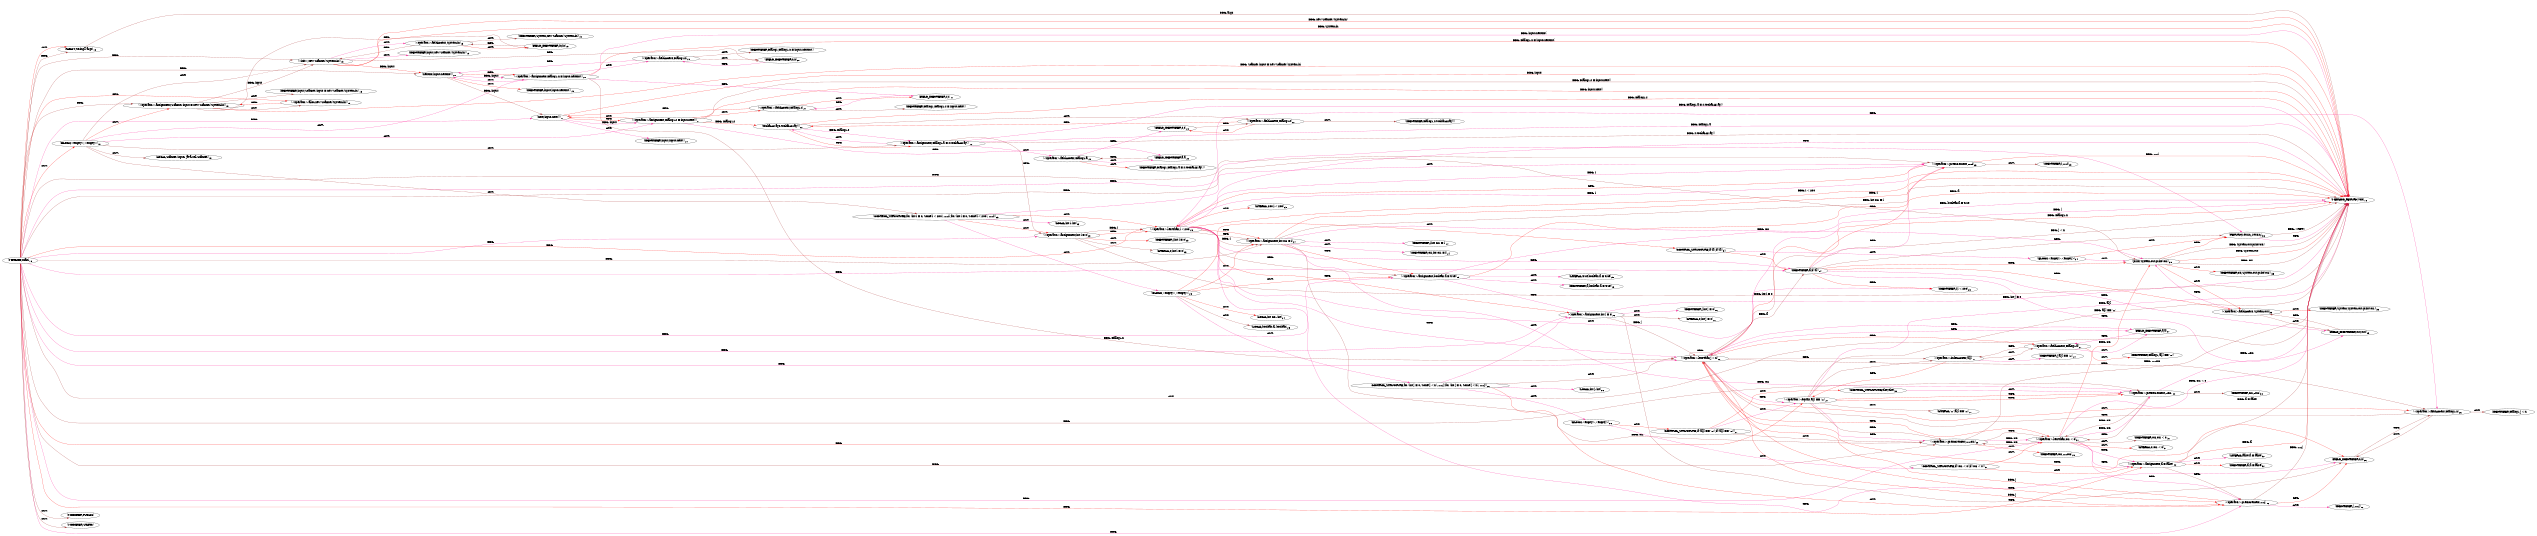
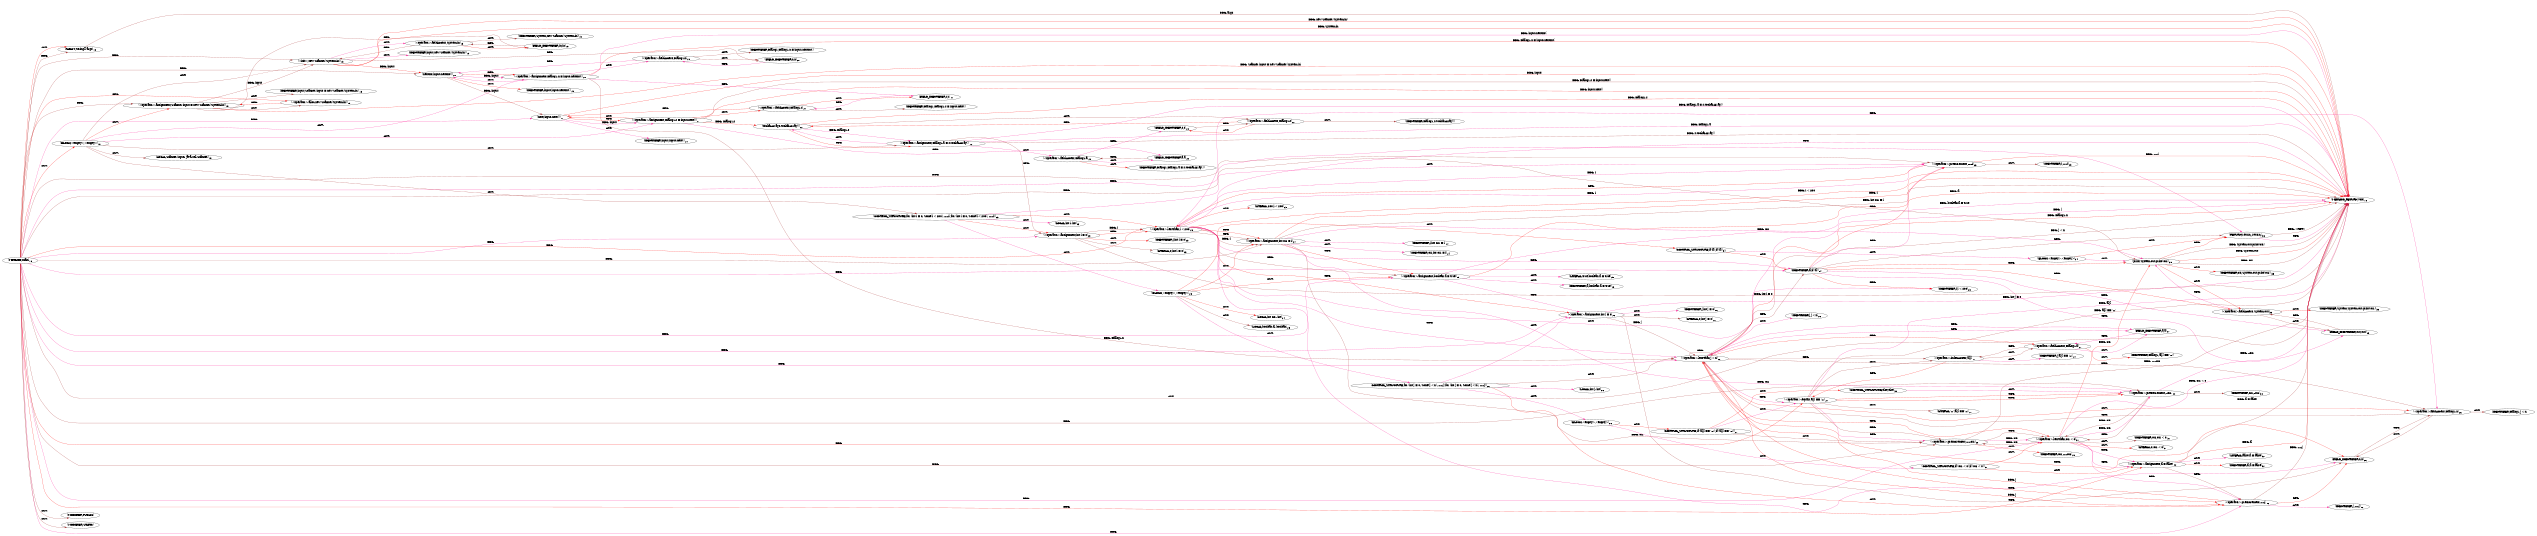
edge "(<operator>.lessThan,j < n)" -> "(IDENTIFIER,fl,if (fl))": label "DDG: fl" -> "CFG: "
node "(IDENTIFIER,j,j < n)": added
